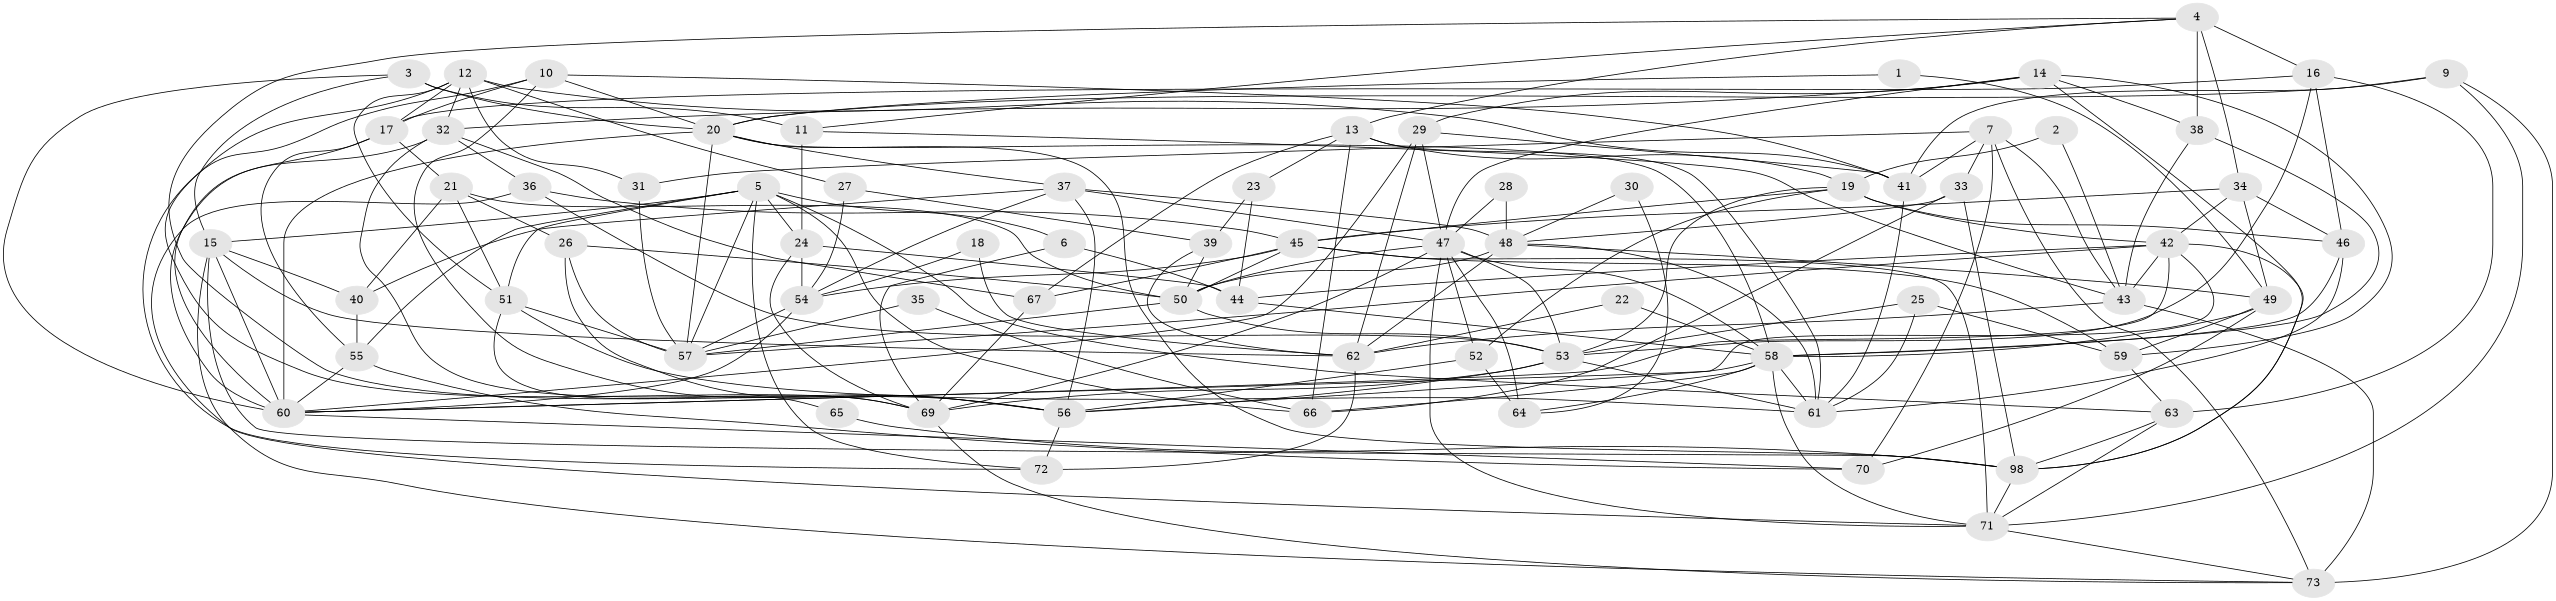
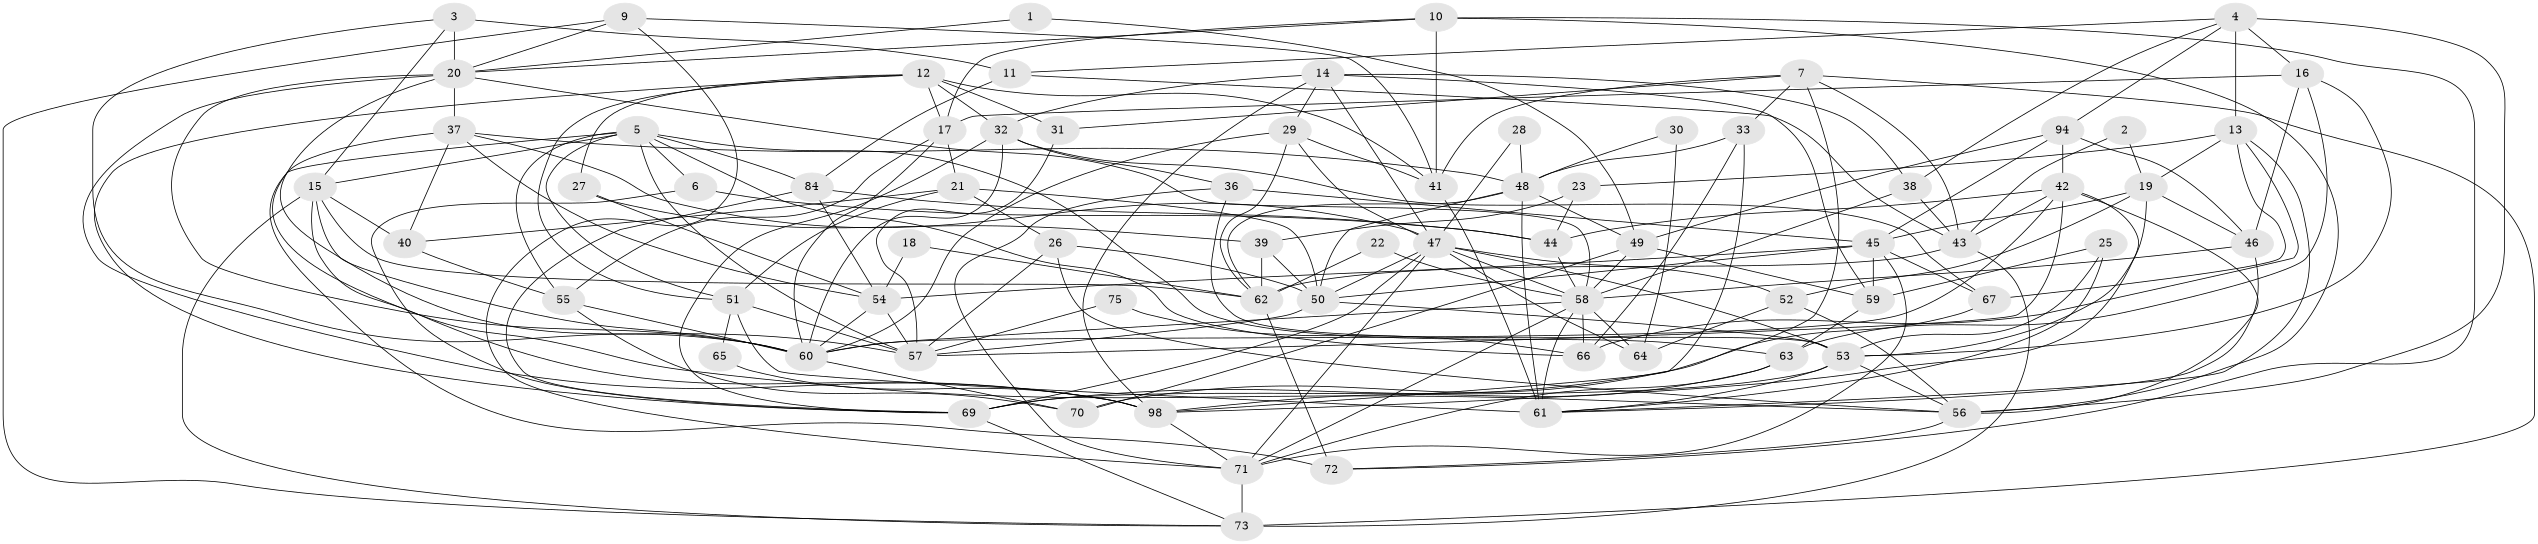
node "34": label "34" -> "94"
edge "19" -- "42": removed
node "24": label "24" -> "84"
node "35": label "35" -> "75"
